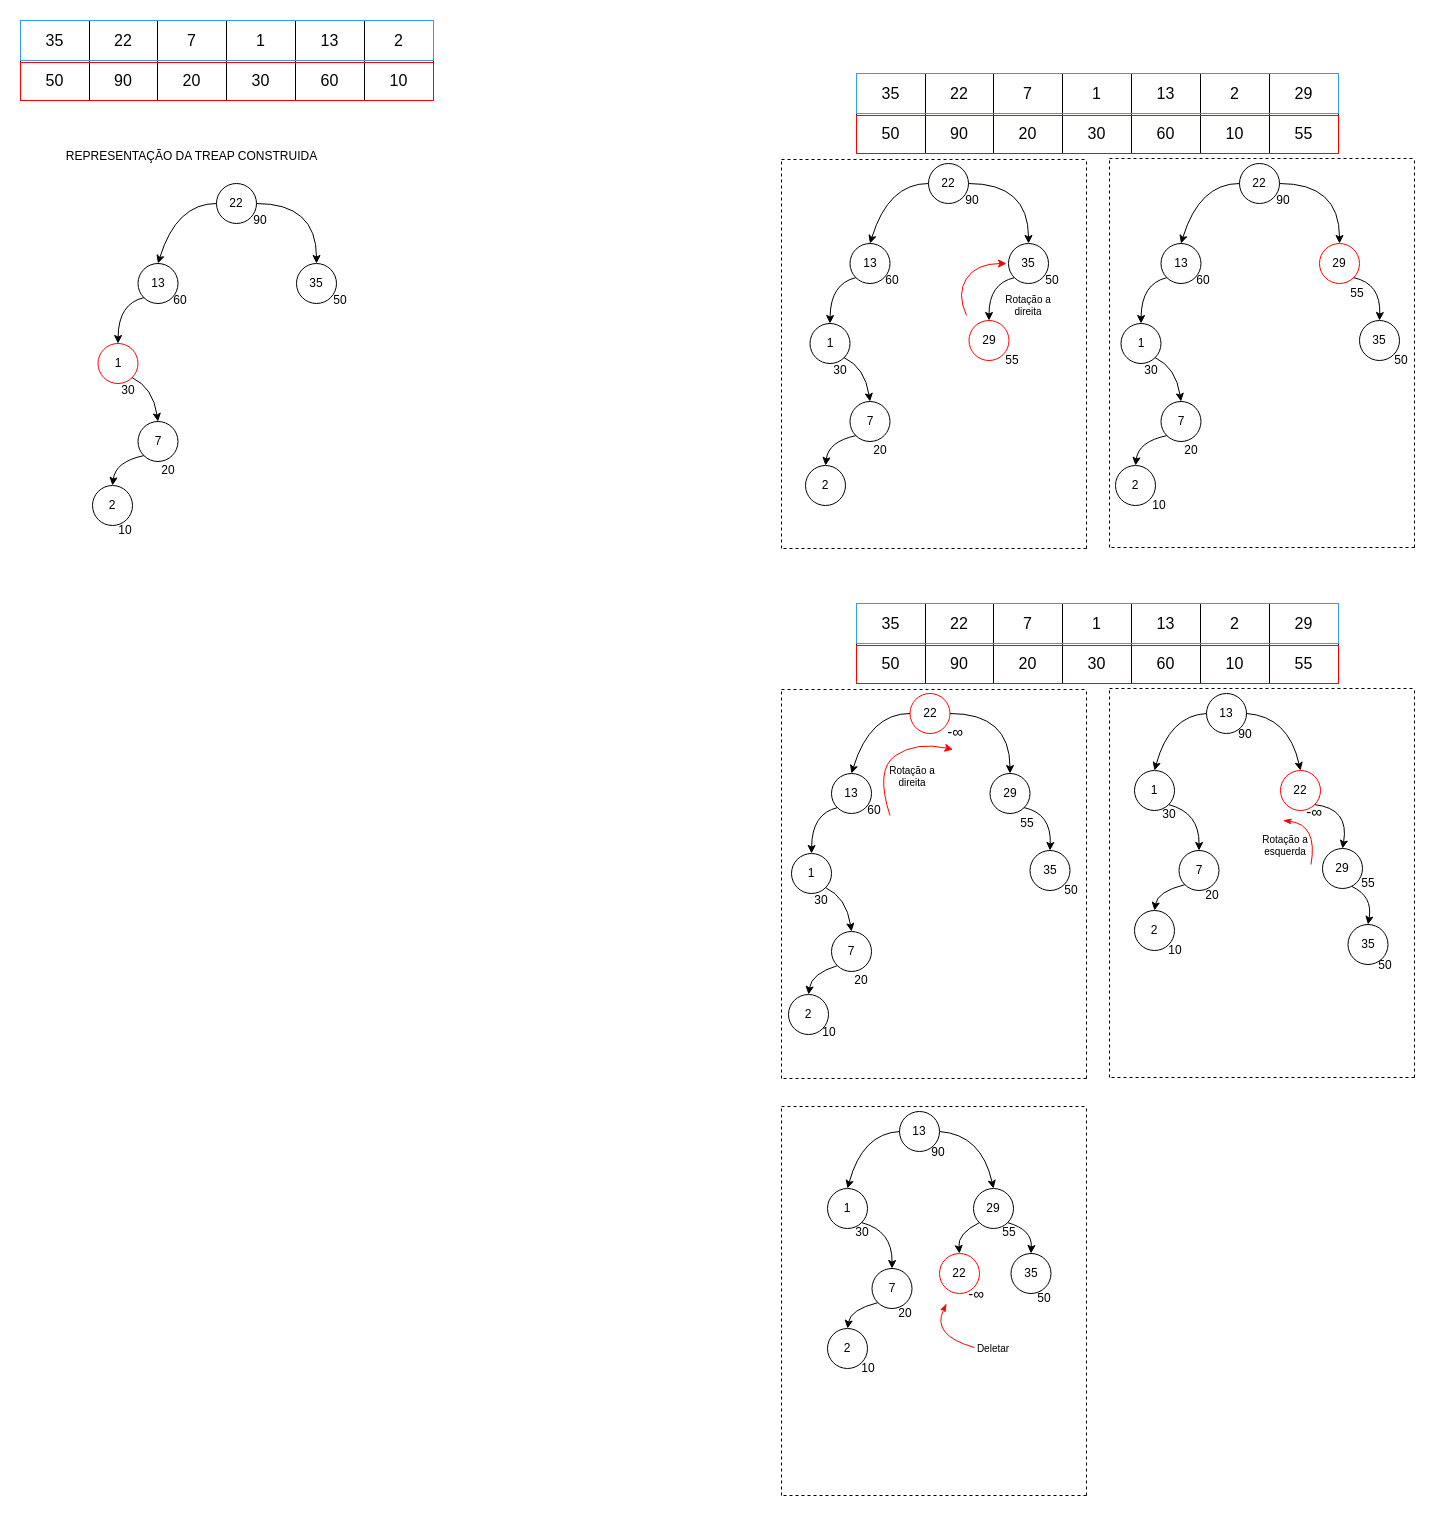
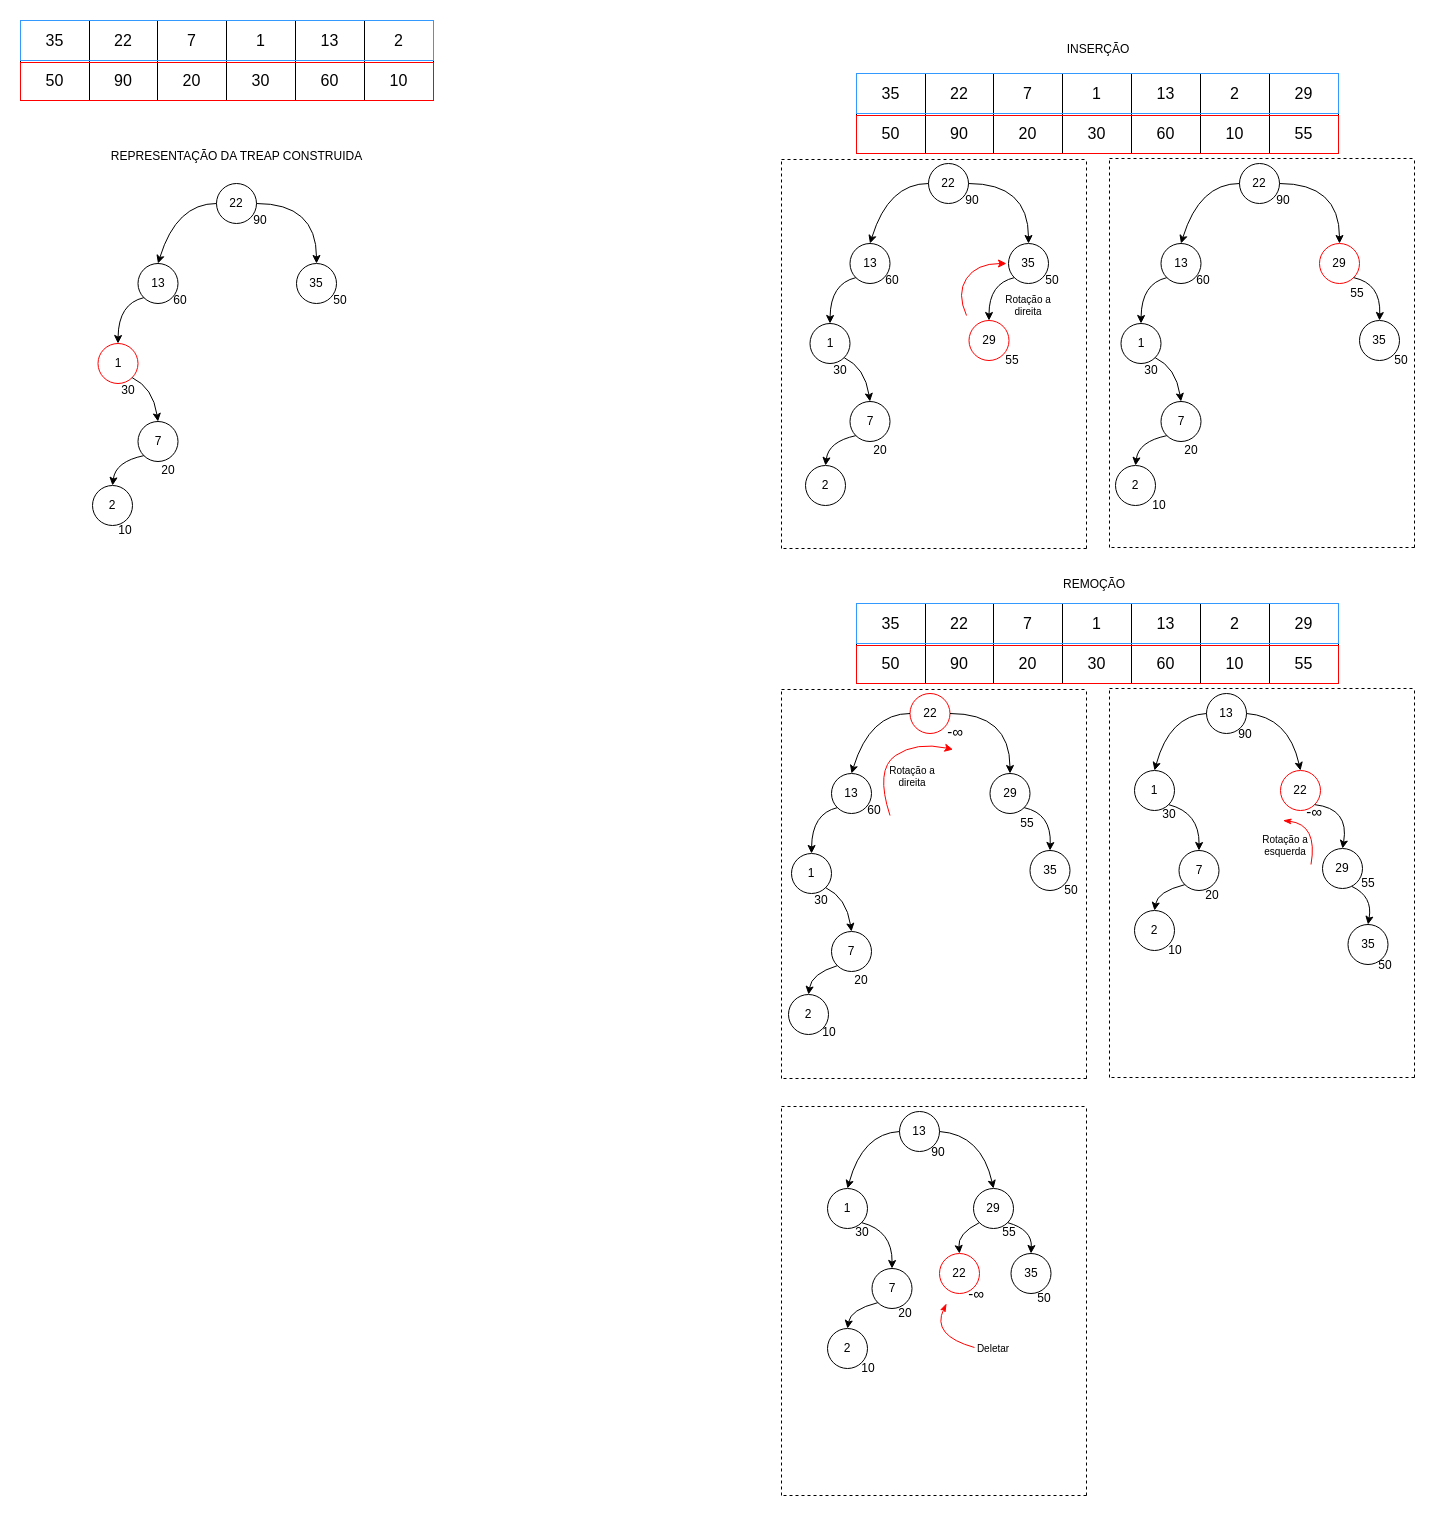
node "INSERÇÃO": added
node "REPRESENTAÇÃO DA TREAP CONSTRUIDA": moved (192, 157) -> (237, 157)
node "REMOÇÃO": added
